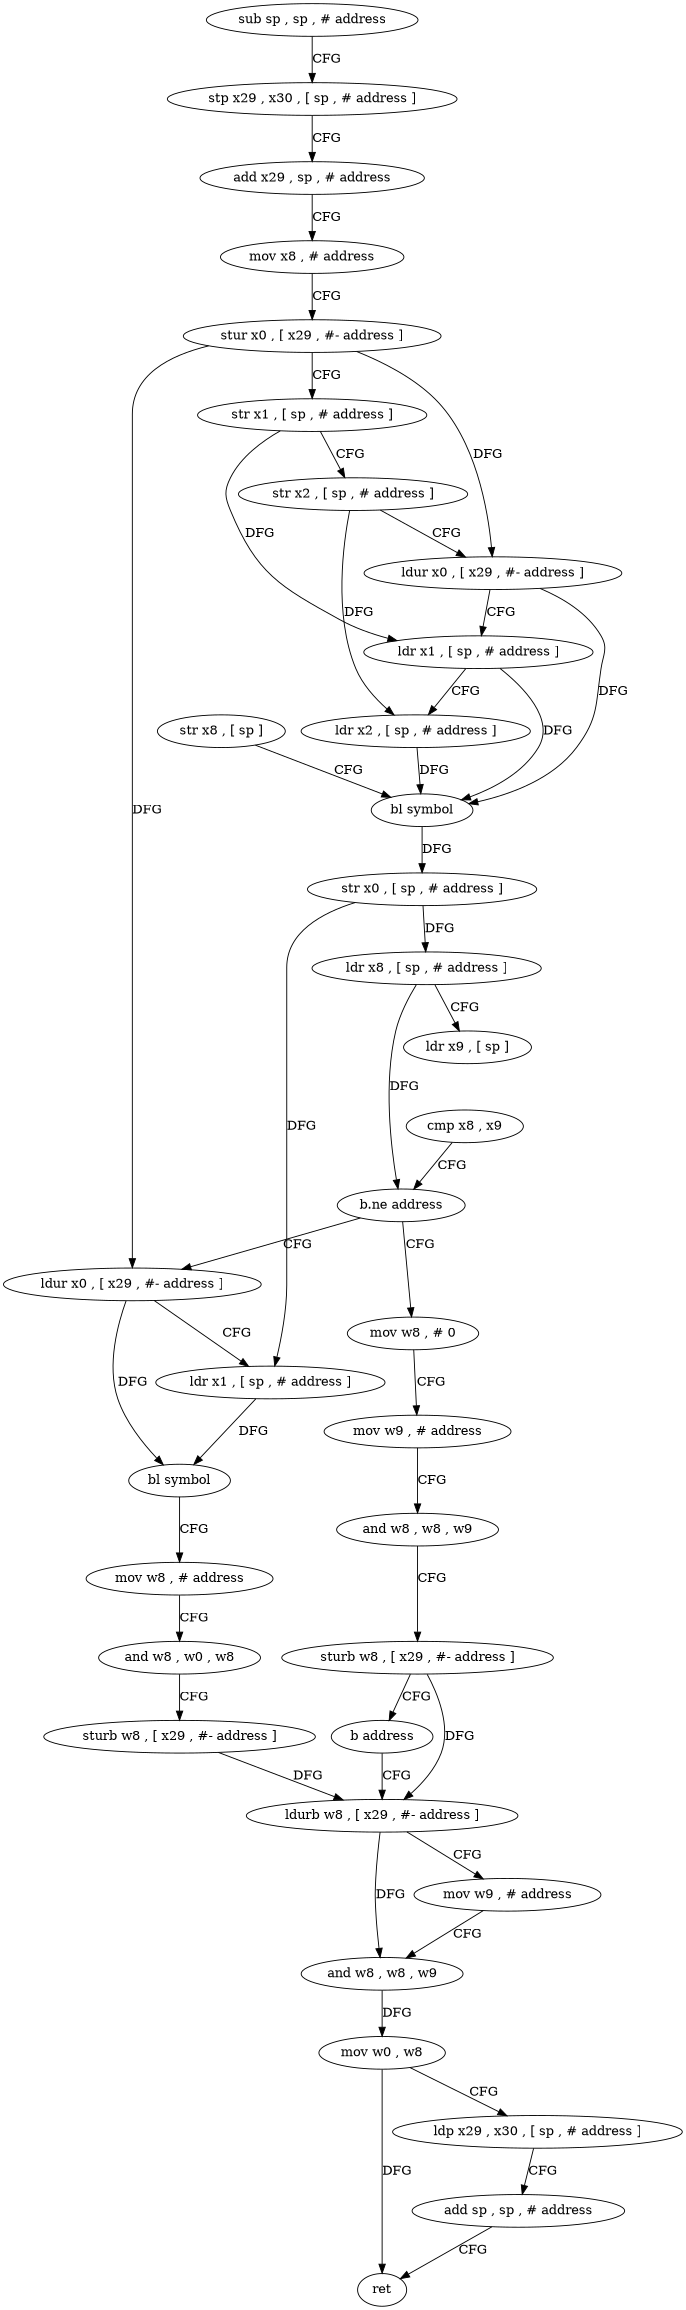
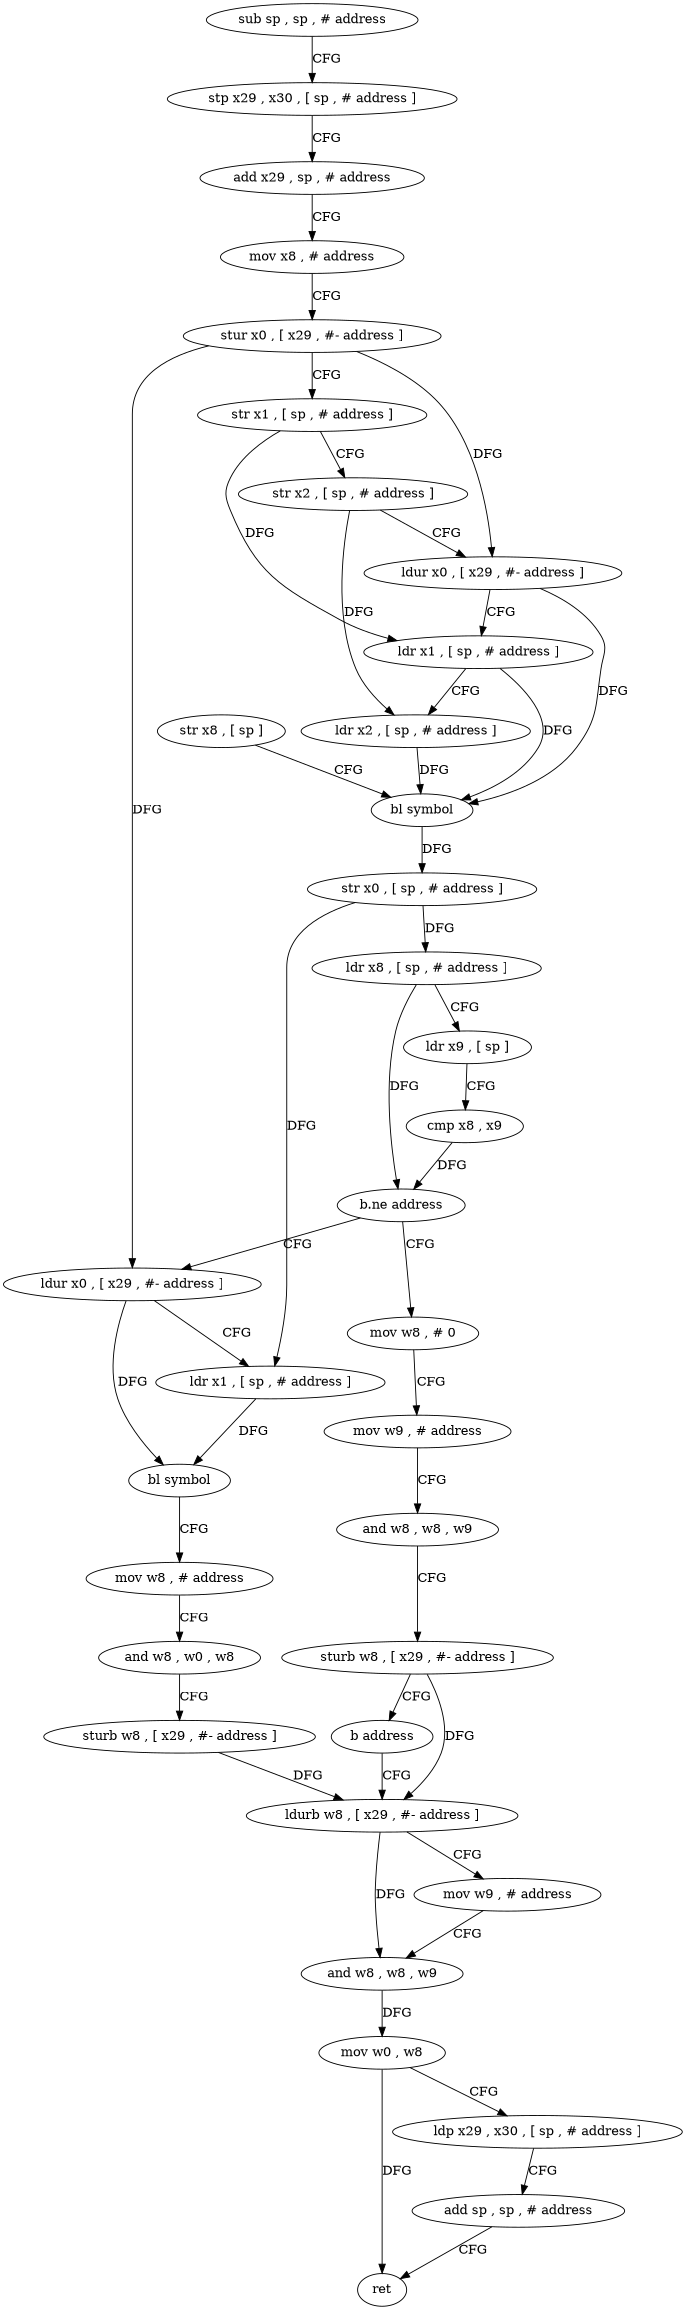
edge "ldr x9 , [ sp ]" -> "cmp x8 , x9": added, label "CFG"
edge "cmp x8 , x9" -> "b.ne address": label "CFG" -> "DFG"
